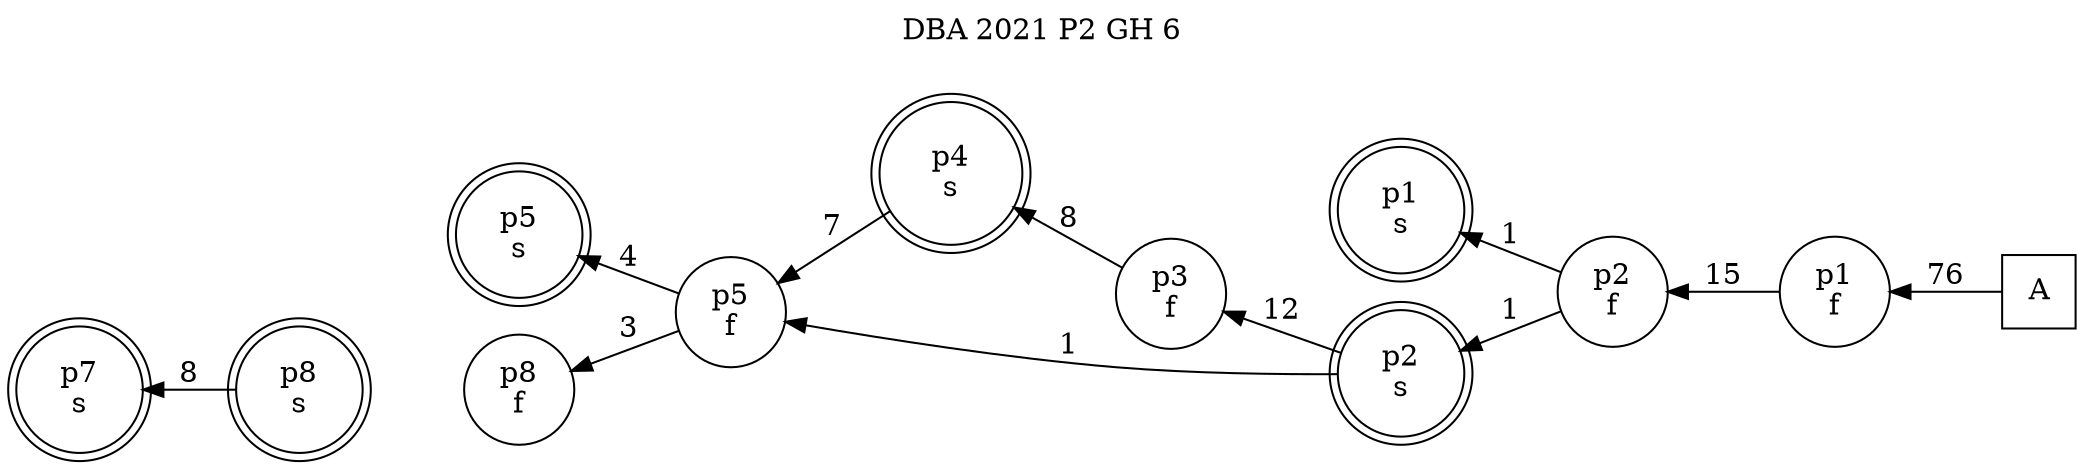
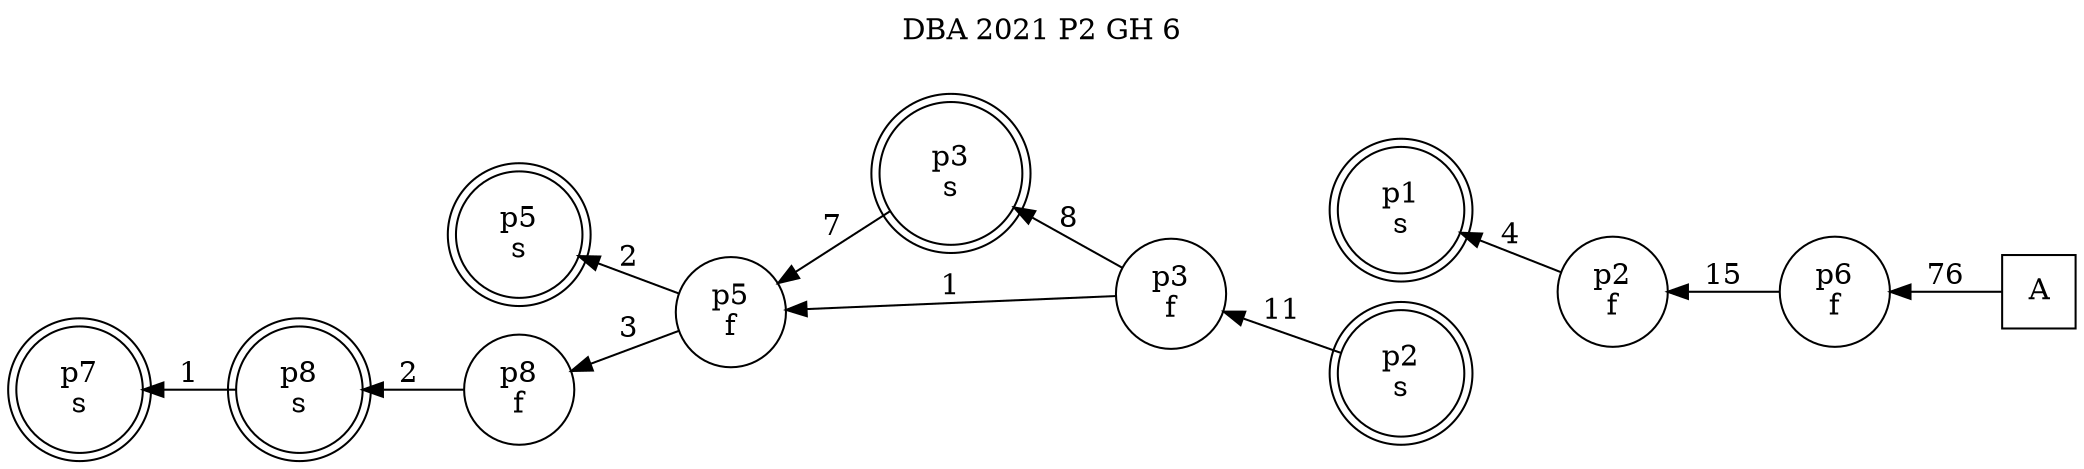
node "p4 s": label "p4 s" -> "p3 s"
edge "p2 f" -> "p1 s": label "1" -> "4"
edge "p5 f" -> "p5 s": label "4" -> "2"
node "p1 f": label "p1 f" -> "p6 f"
edge "p2 s" -> "p3 f": label "12" -> "11"
edge "p2 f" -> "p2 s": removed, label "1"
edge "p2 s" -> "p5 f": now "p3 f" -> "p5 f"
edge "p8 s" -> "p7 s": label "8" -> "1"
edge "p8 f" -> "p8 s": added, label "2"
